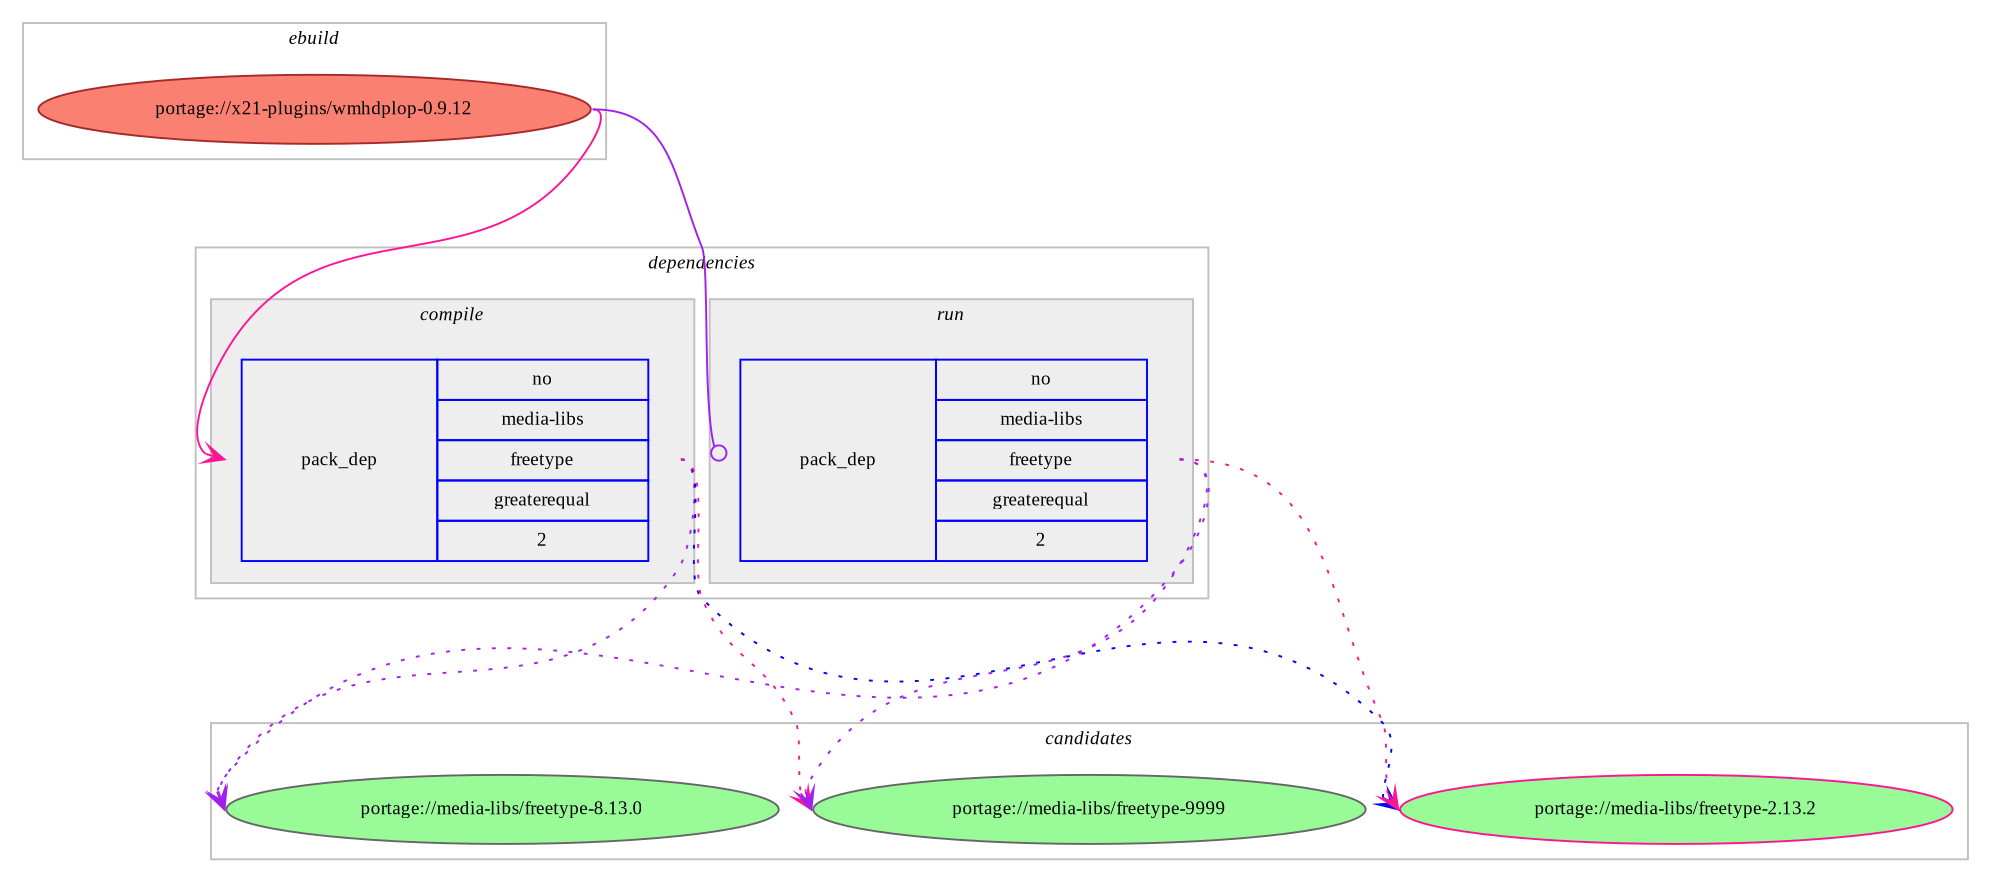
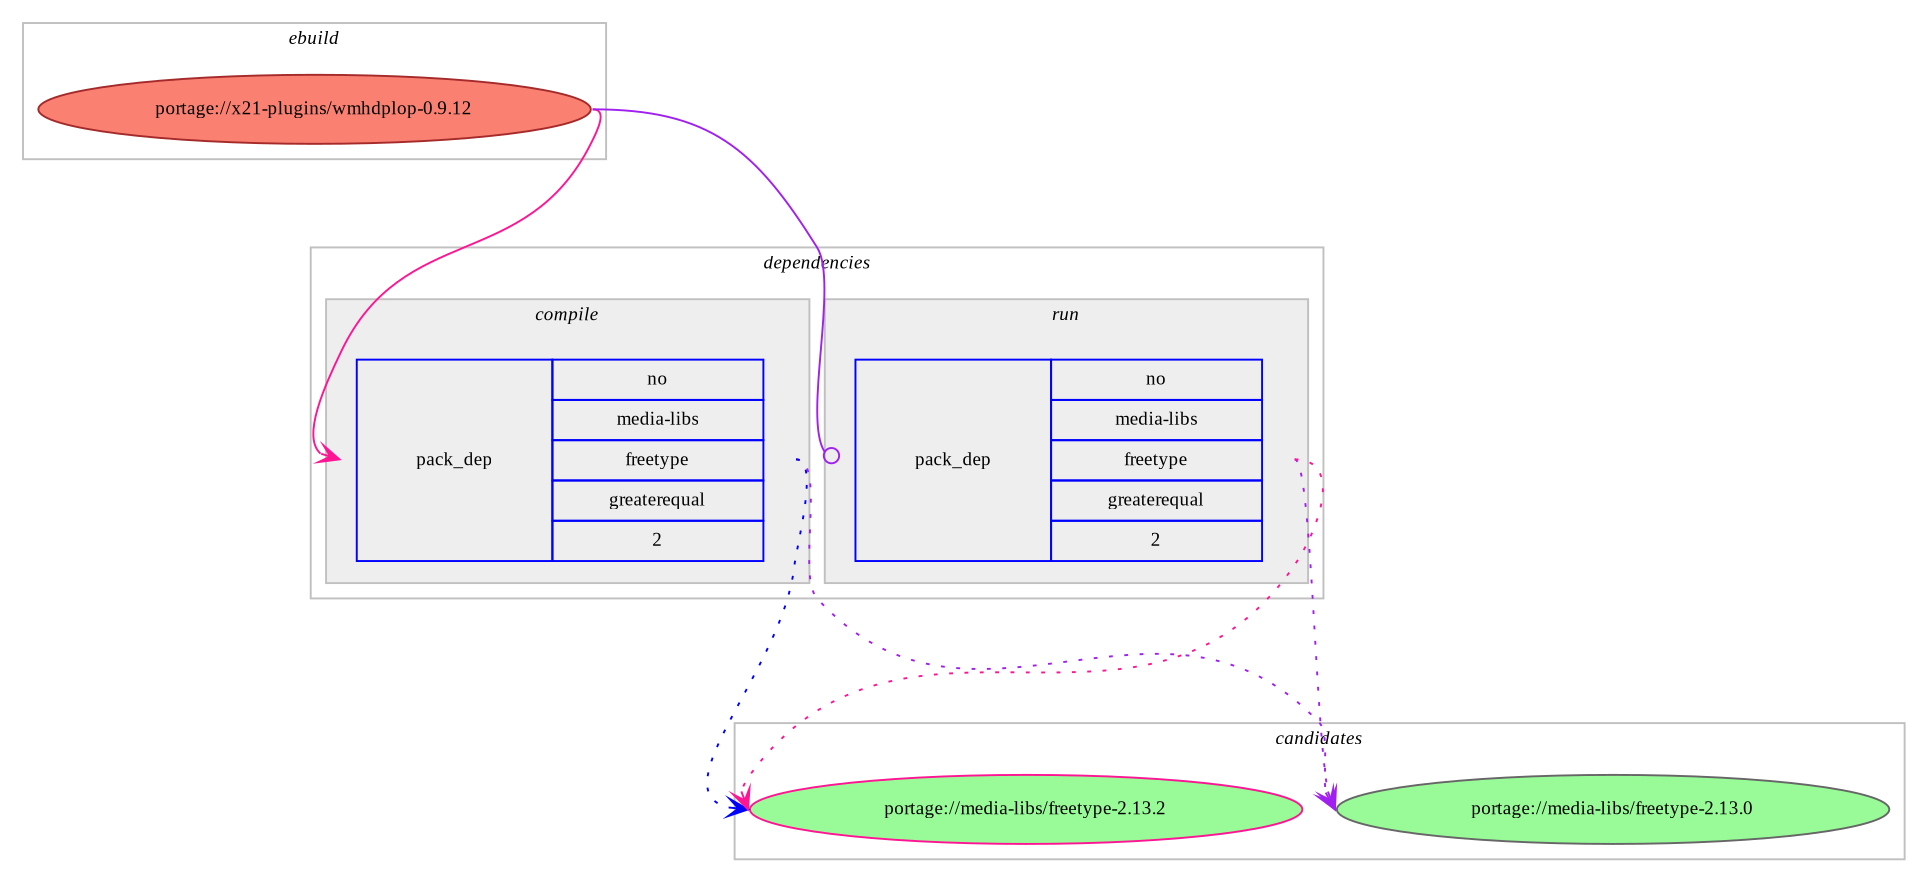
node "portage://media-libs/freetype-8.13.0": label "portage://media-libs/freetype-8.13.0" -> "portage://media-libs/freetype-2.13.0"
node "portage://media-libs/freetype-9999": removed
